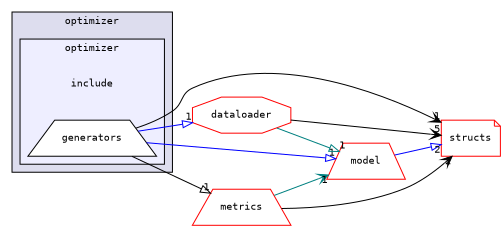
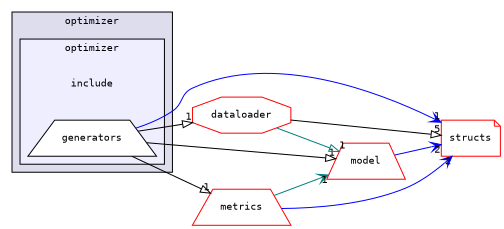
edge "generators" -> "structs": color black -> blue
edge "dataloader" -> "structs": arrowhead vee -> onormal
edge "generators" -> "dataloader": color blue -> black
edge "generators" -> "model": color blue -> black
edge "model" -> "structs": arrowhead onormal -> vee
edge "metrics" -> "structs": color black -> blue
